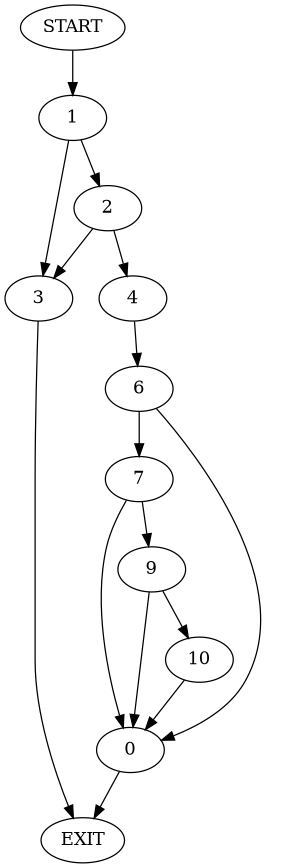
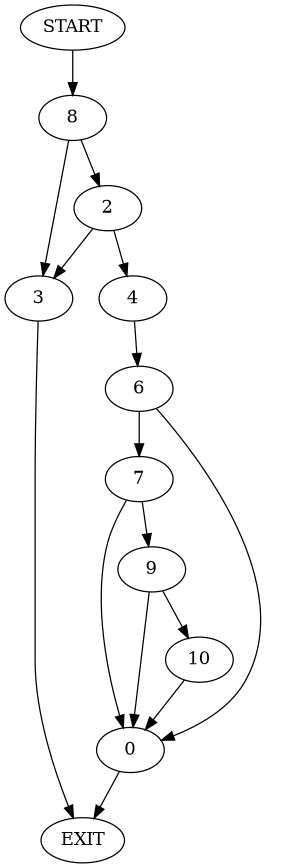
node "1": label "1" -> "8"
